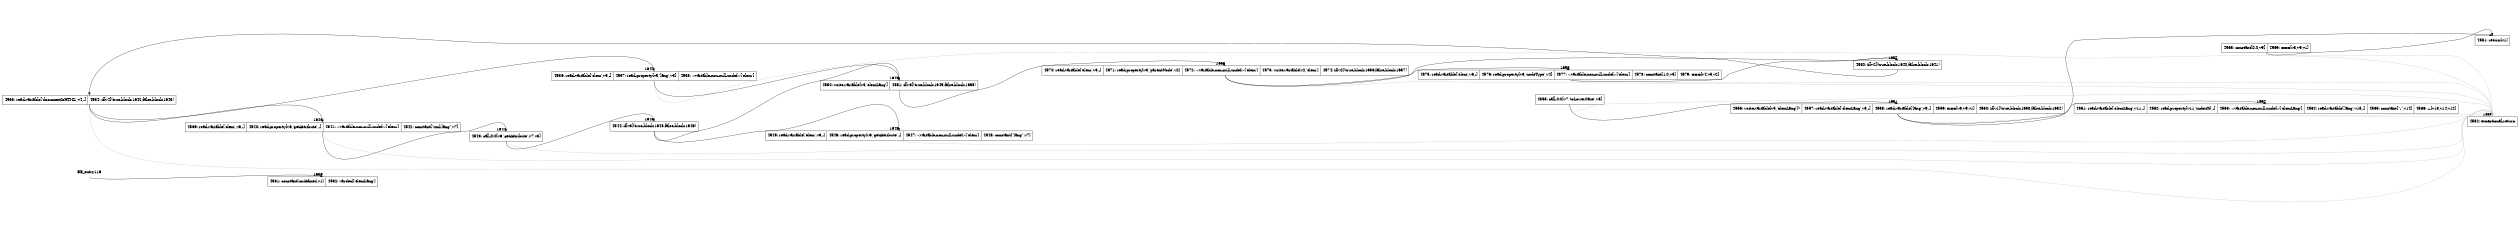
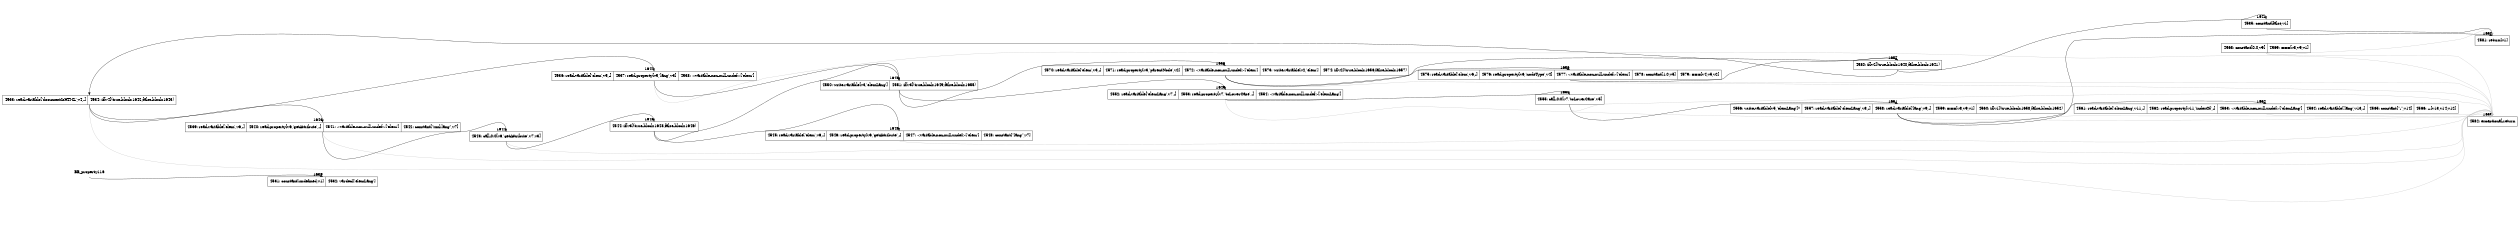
node "4535: constant[false,v1]": added
edge "4568: constant[0.0,v9]" -> "4581: return[v1]": color black -> gray
node "4552: read-variable['elemLang',v7,-]": added
node "BB_entry116": label "BB_entry116" -> "BB_property116"
